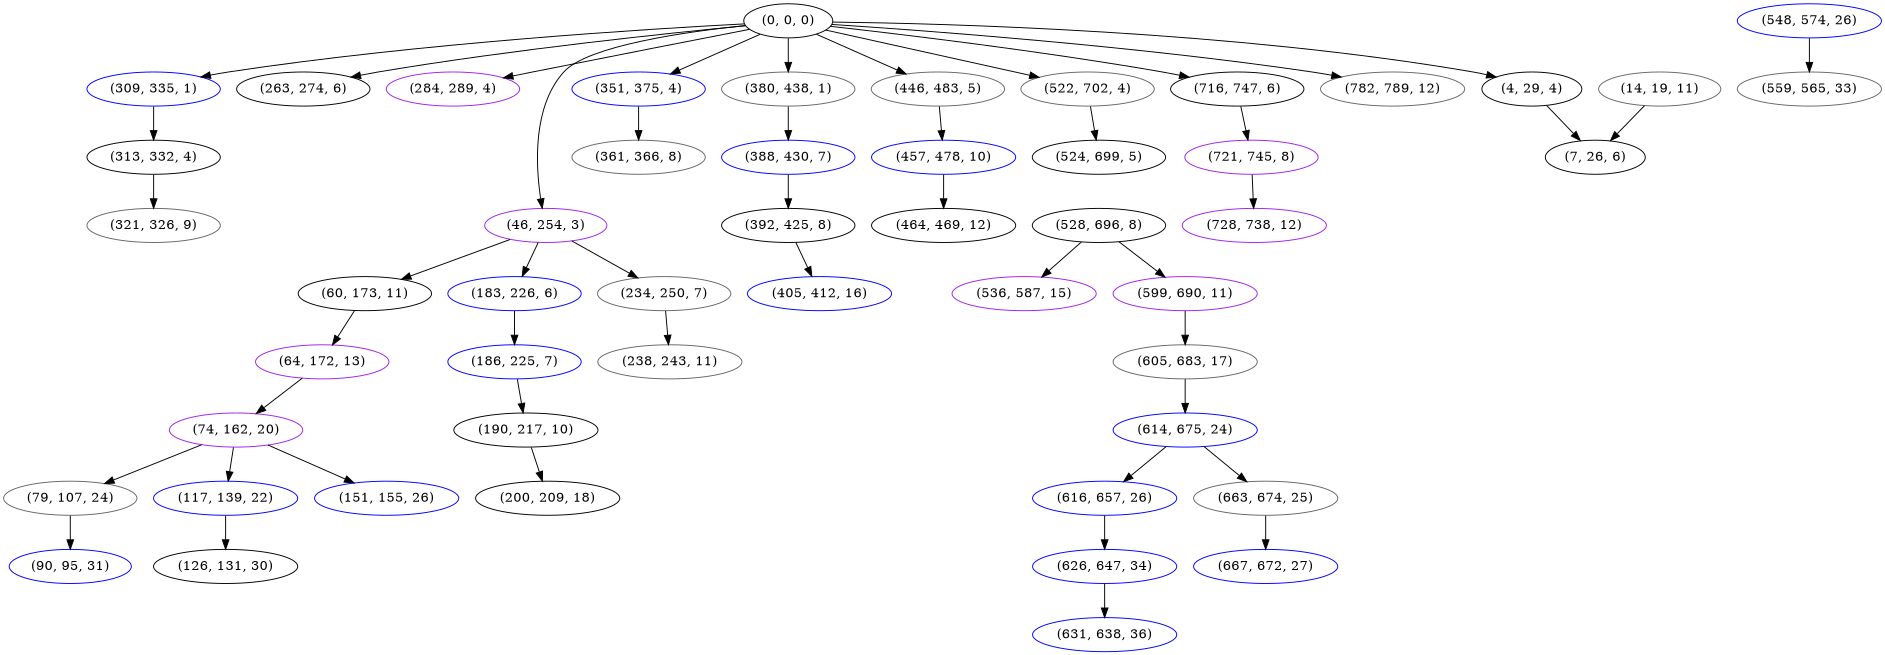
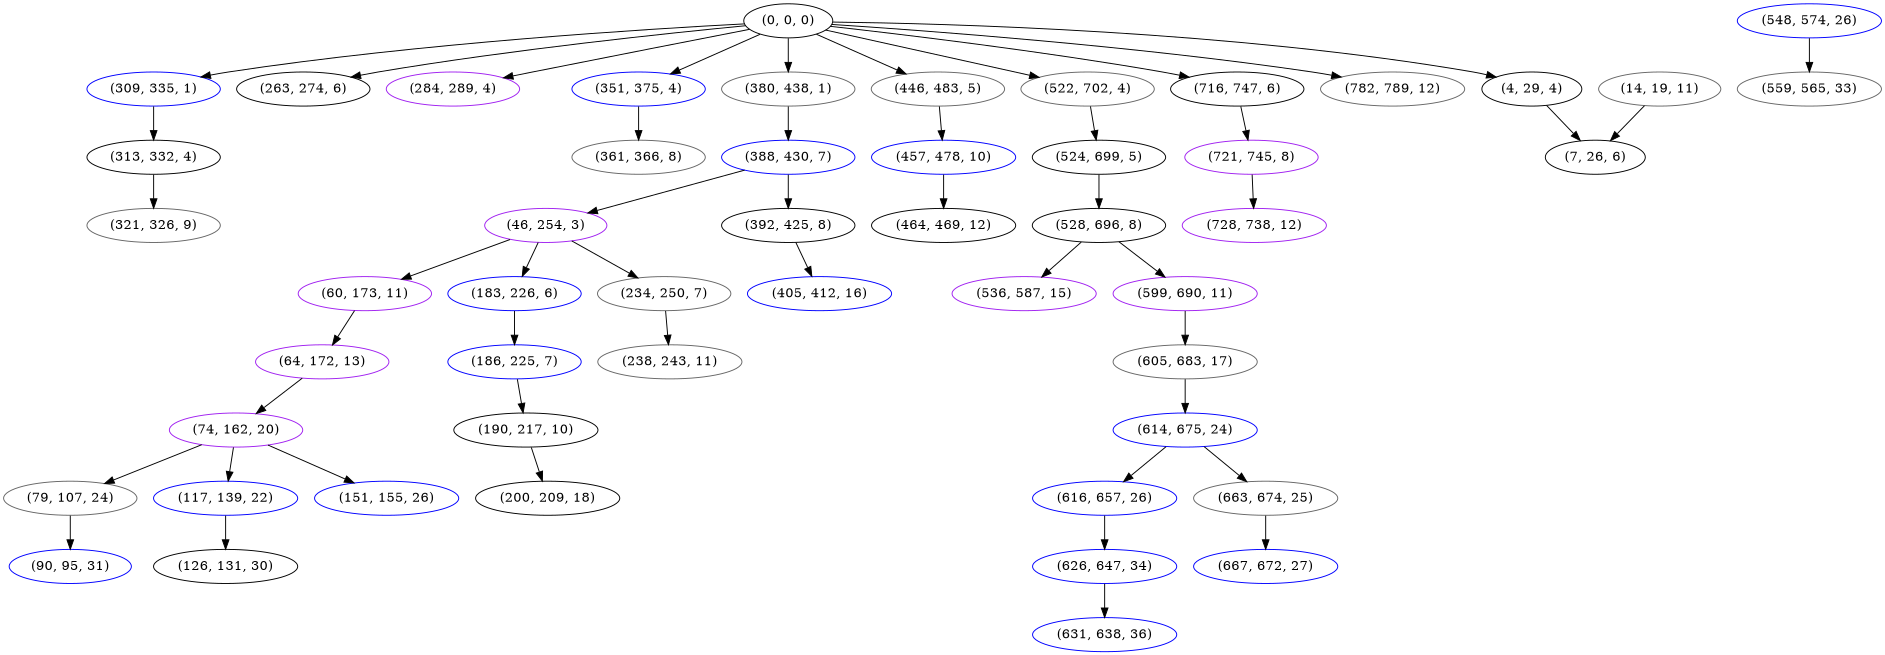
edge "(0, 0, 0)" -> "(46, 254, 3)": now "(388, 430, 7)" -> "(46, 254, 3)"
edge "(524, 699, 5)" -> "(528, 696, 8)": added
node "(60, 173, 11)": color black -> purple
